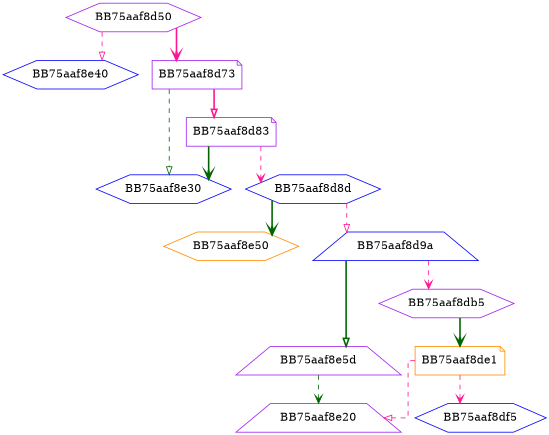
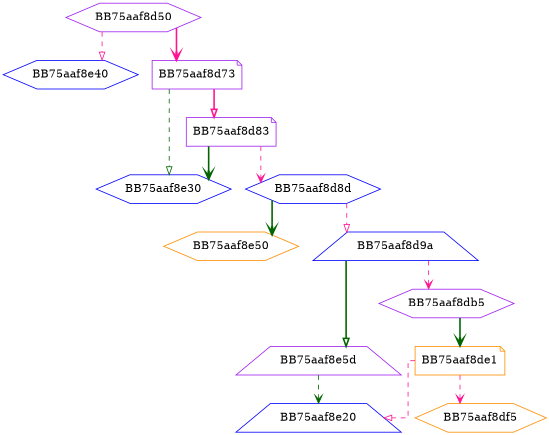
node "BB75aaf8e20": color purple -> blue
node "BB75aaf8df5": color blue -> darkorange
